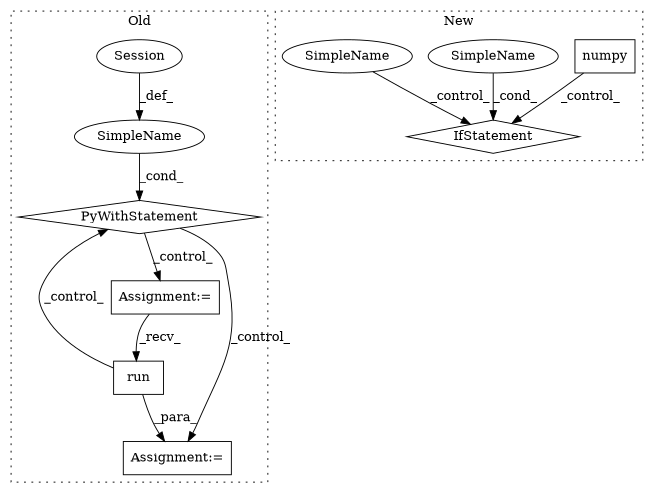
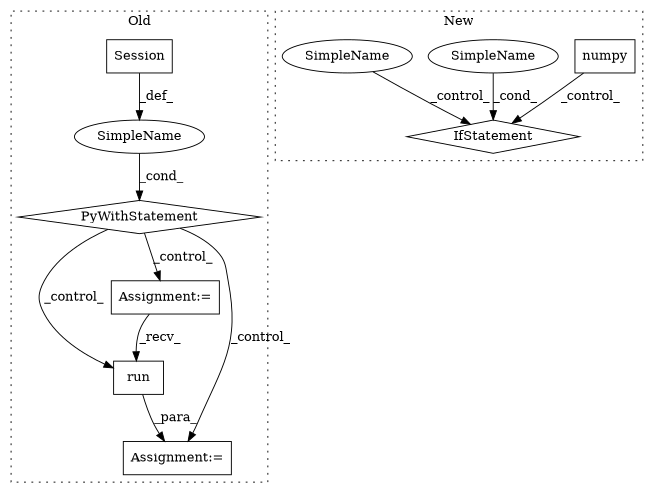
node "Session": shape ellipse -> box
edge "run" -> "PyWithStatement": reversed
